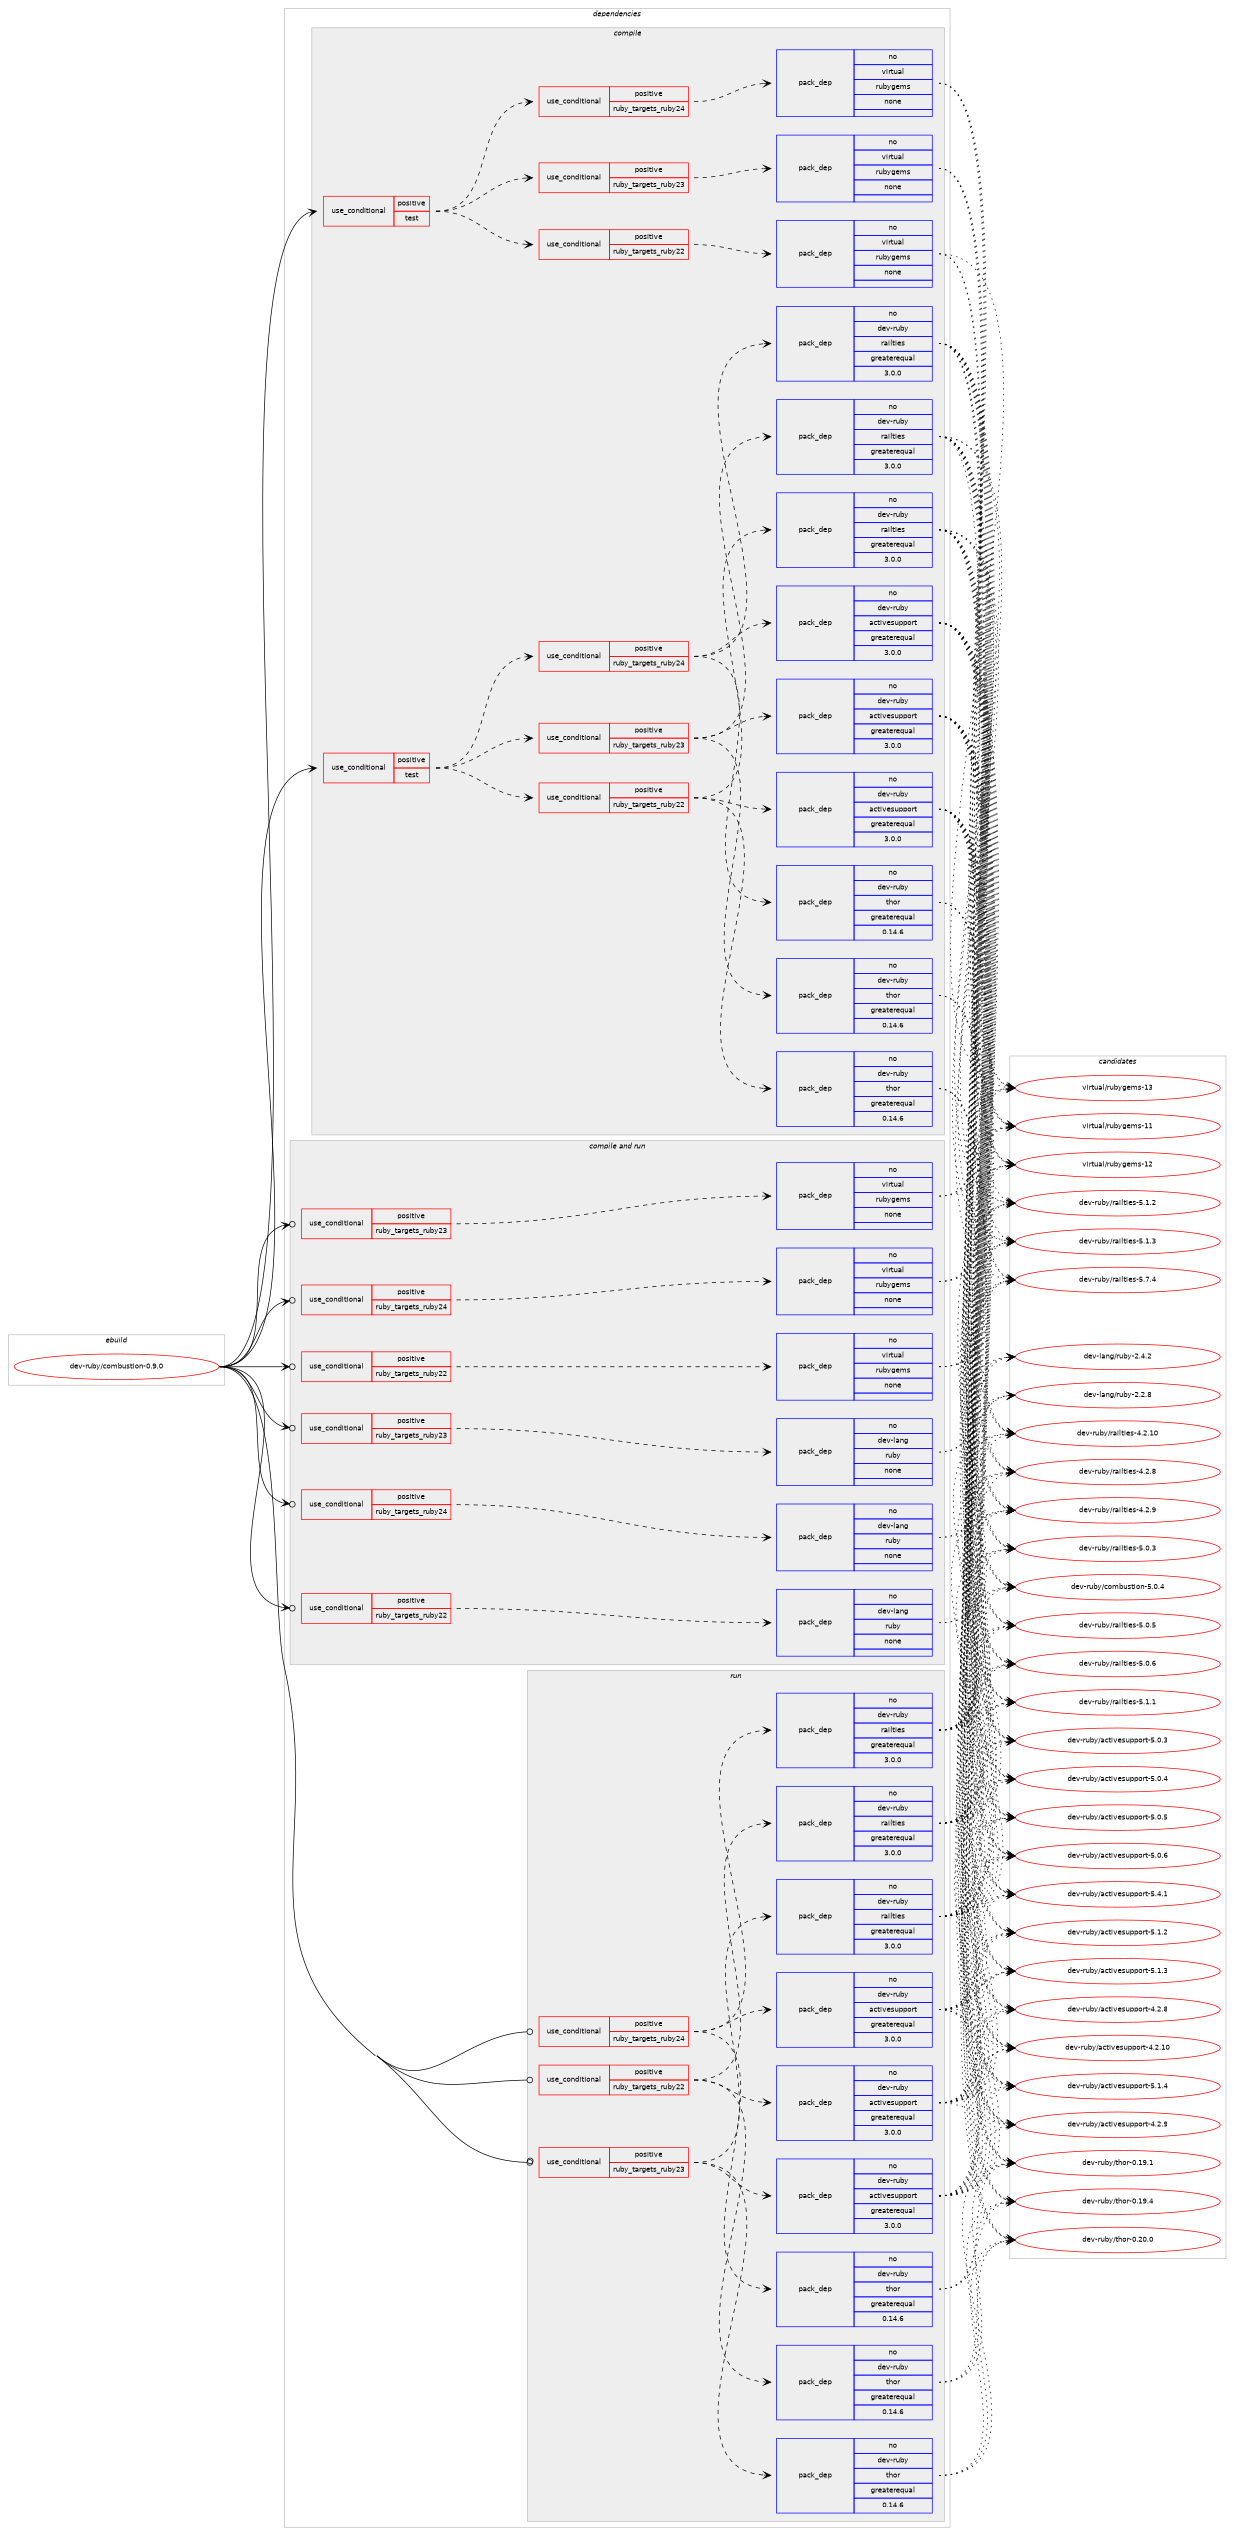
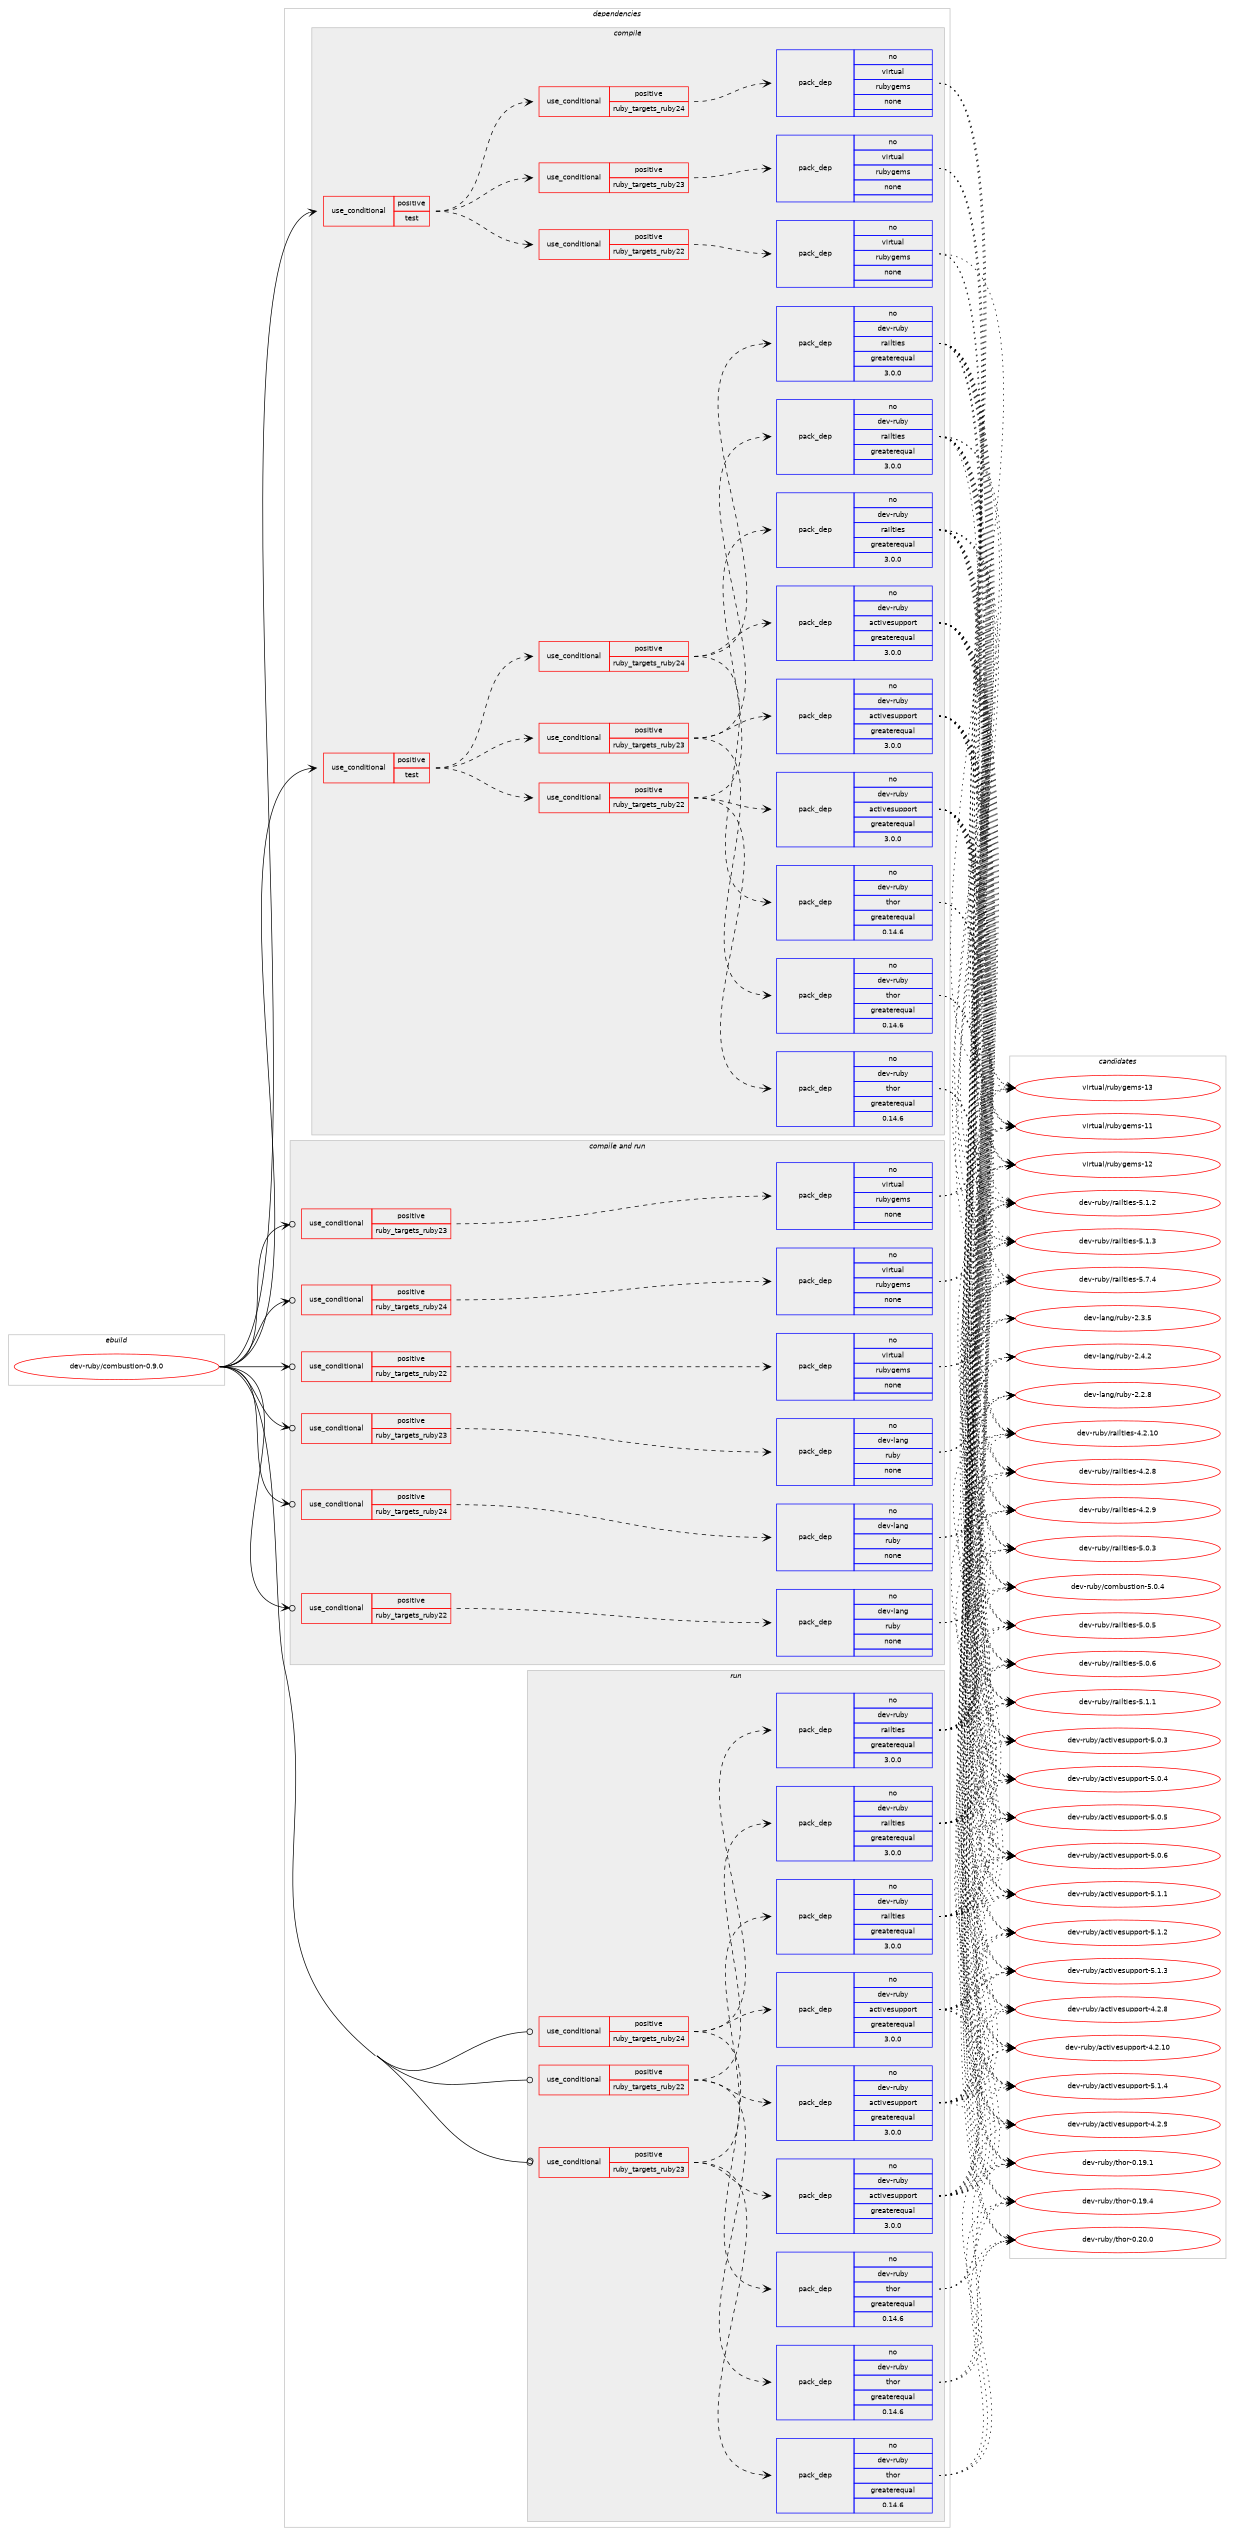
node "dev-lang/ruby-2.3.5": added
node "dev-ruby/activesupport-5.4.1": label "dev-ruby/activesupport-5.4.1" -> "dev-ruby/activesupport-5.1.1"
